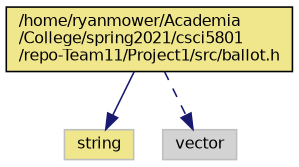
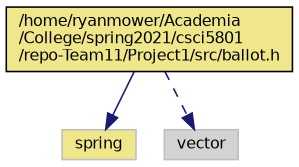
node "string": label "string" -> "spring"
